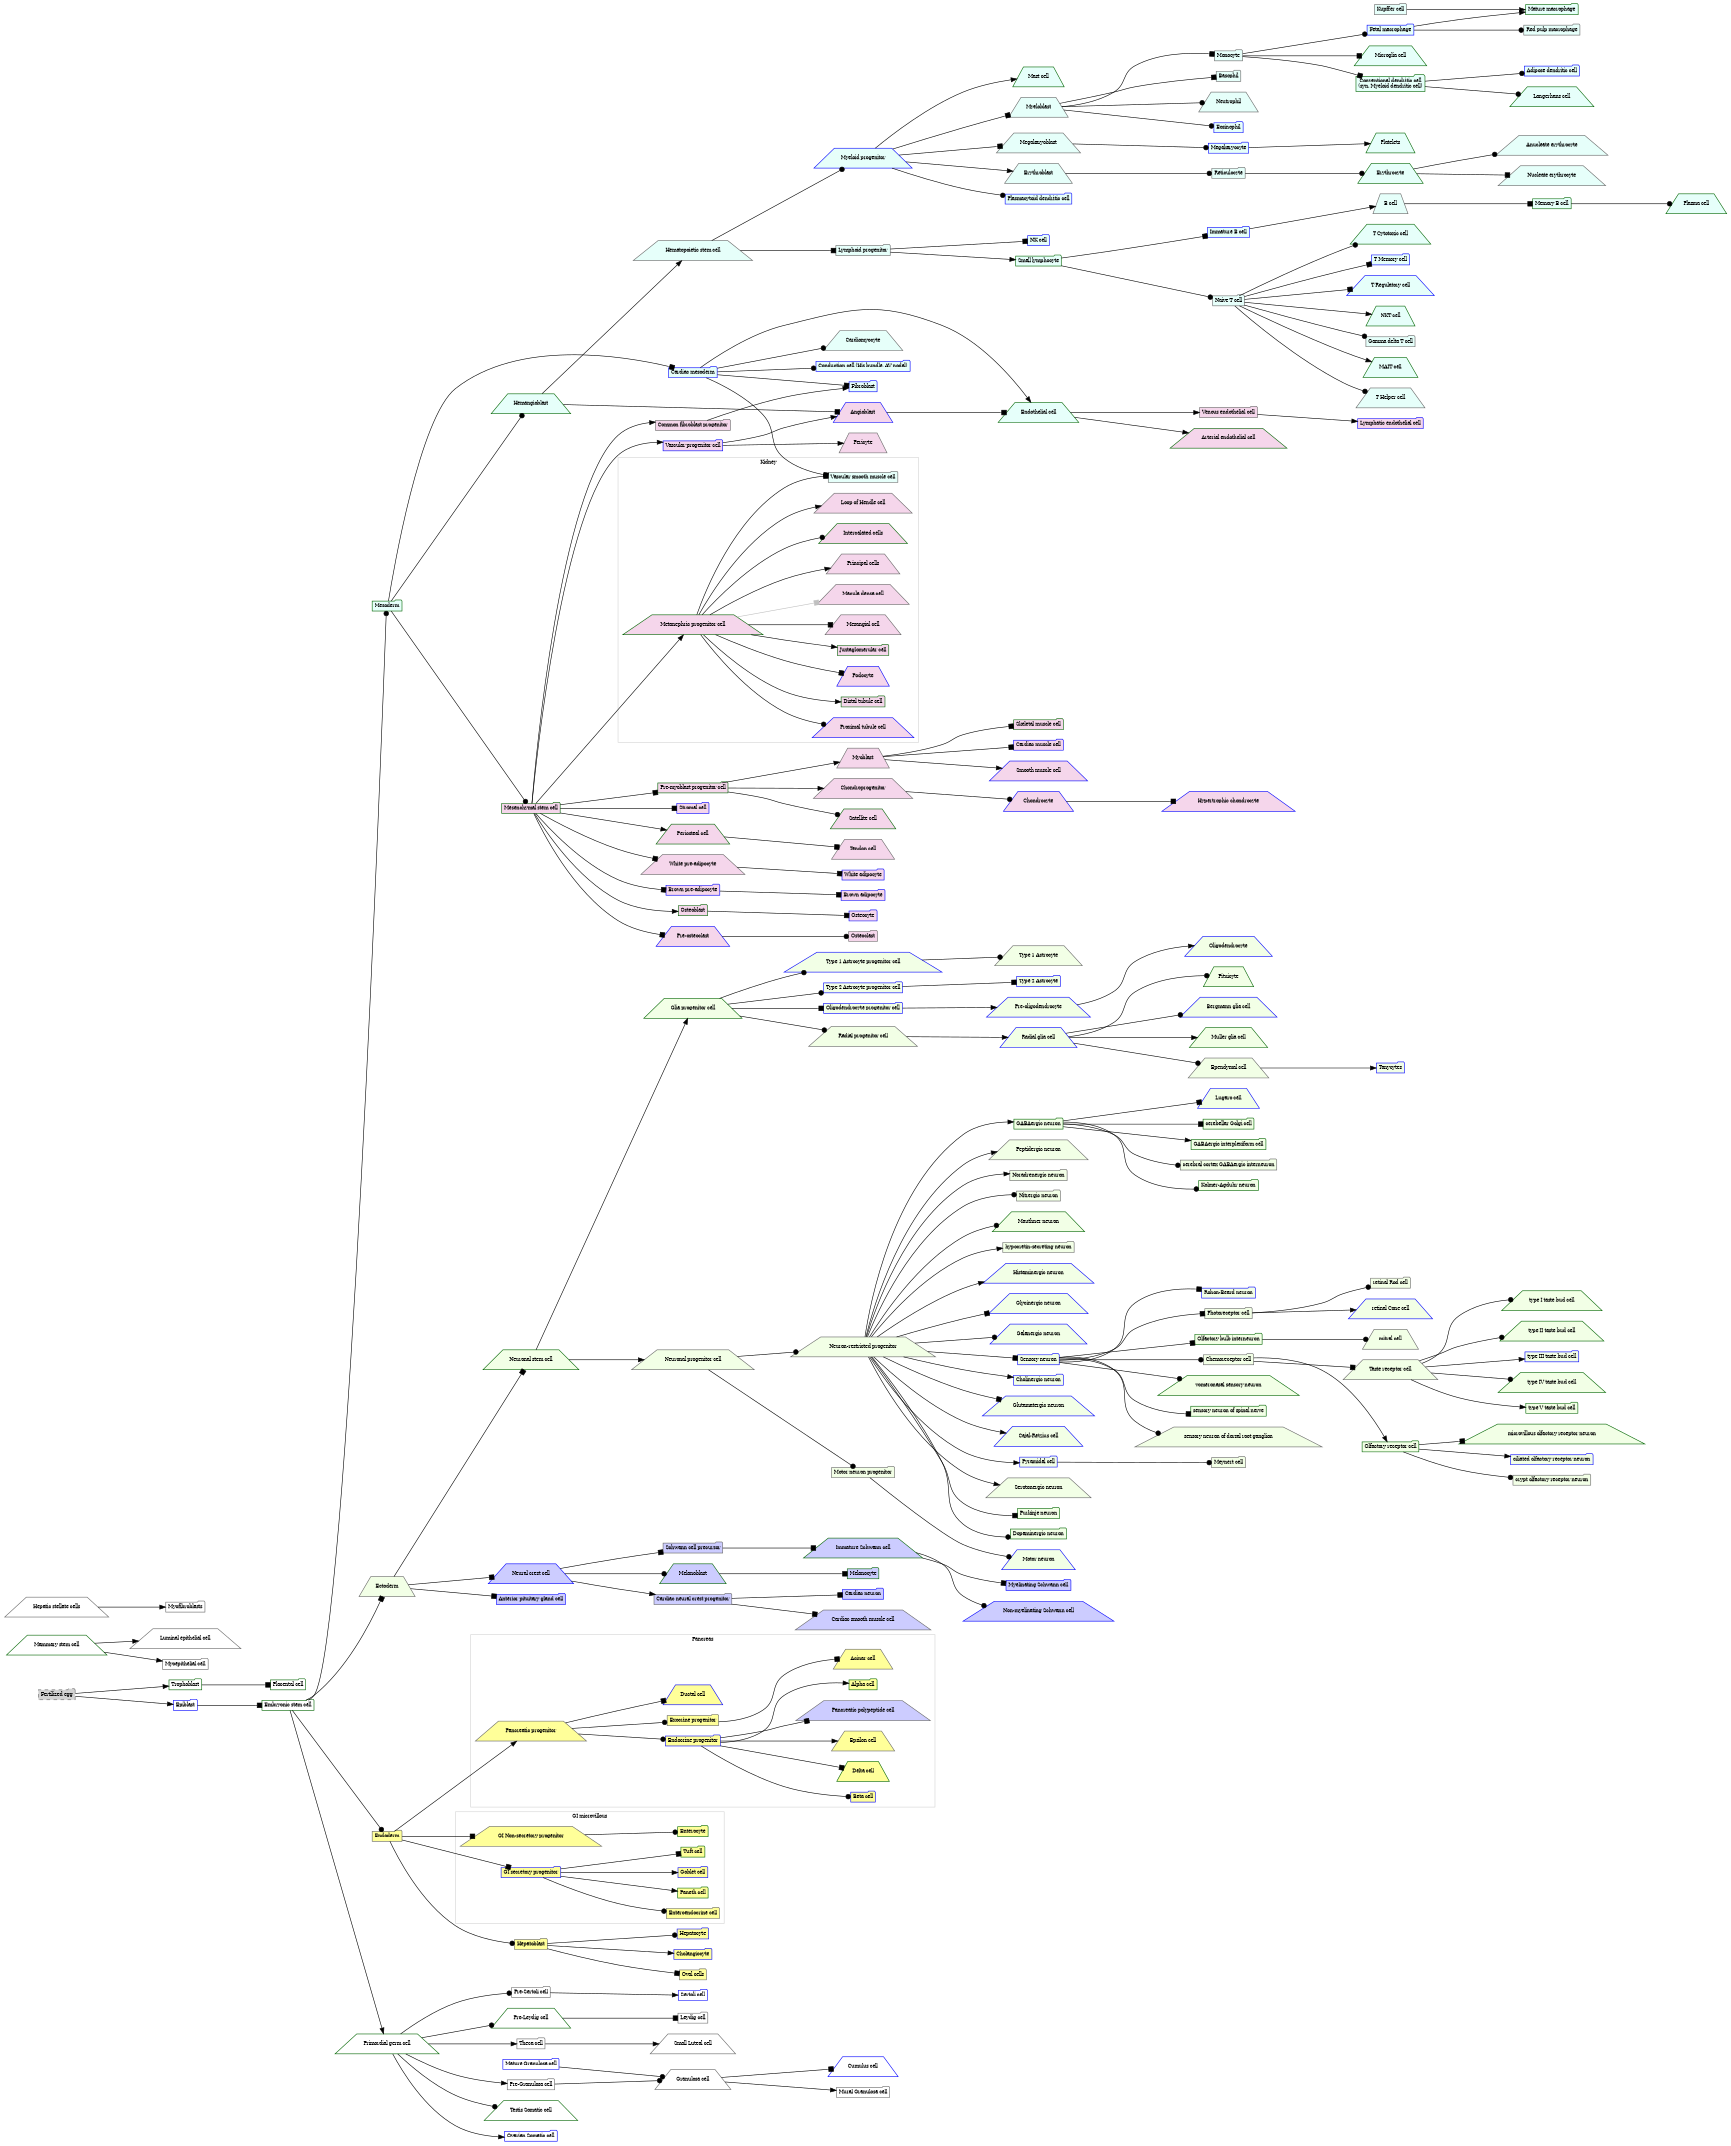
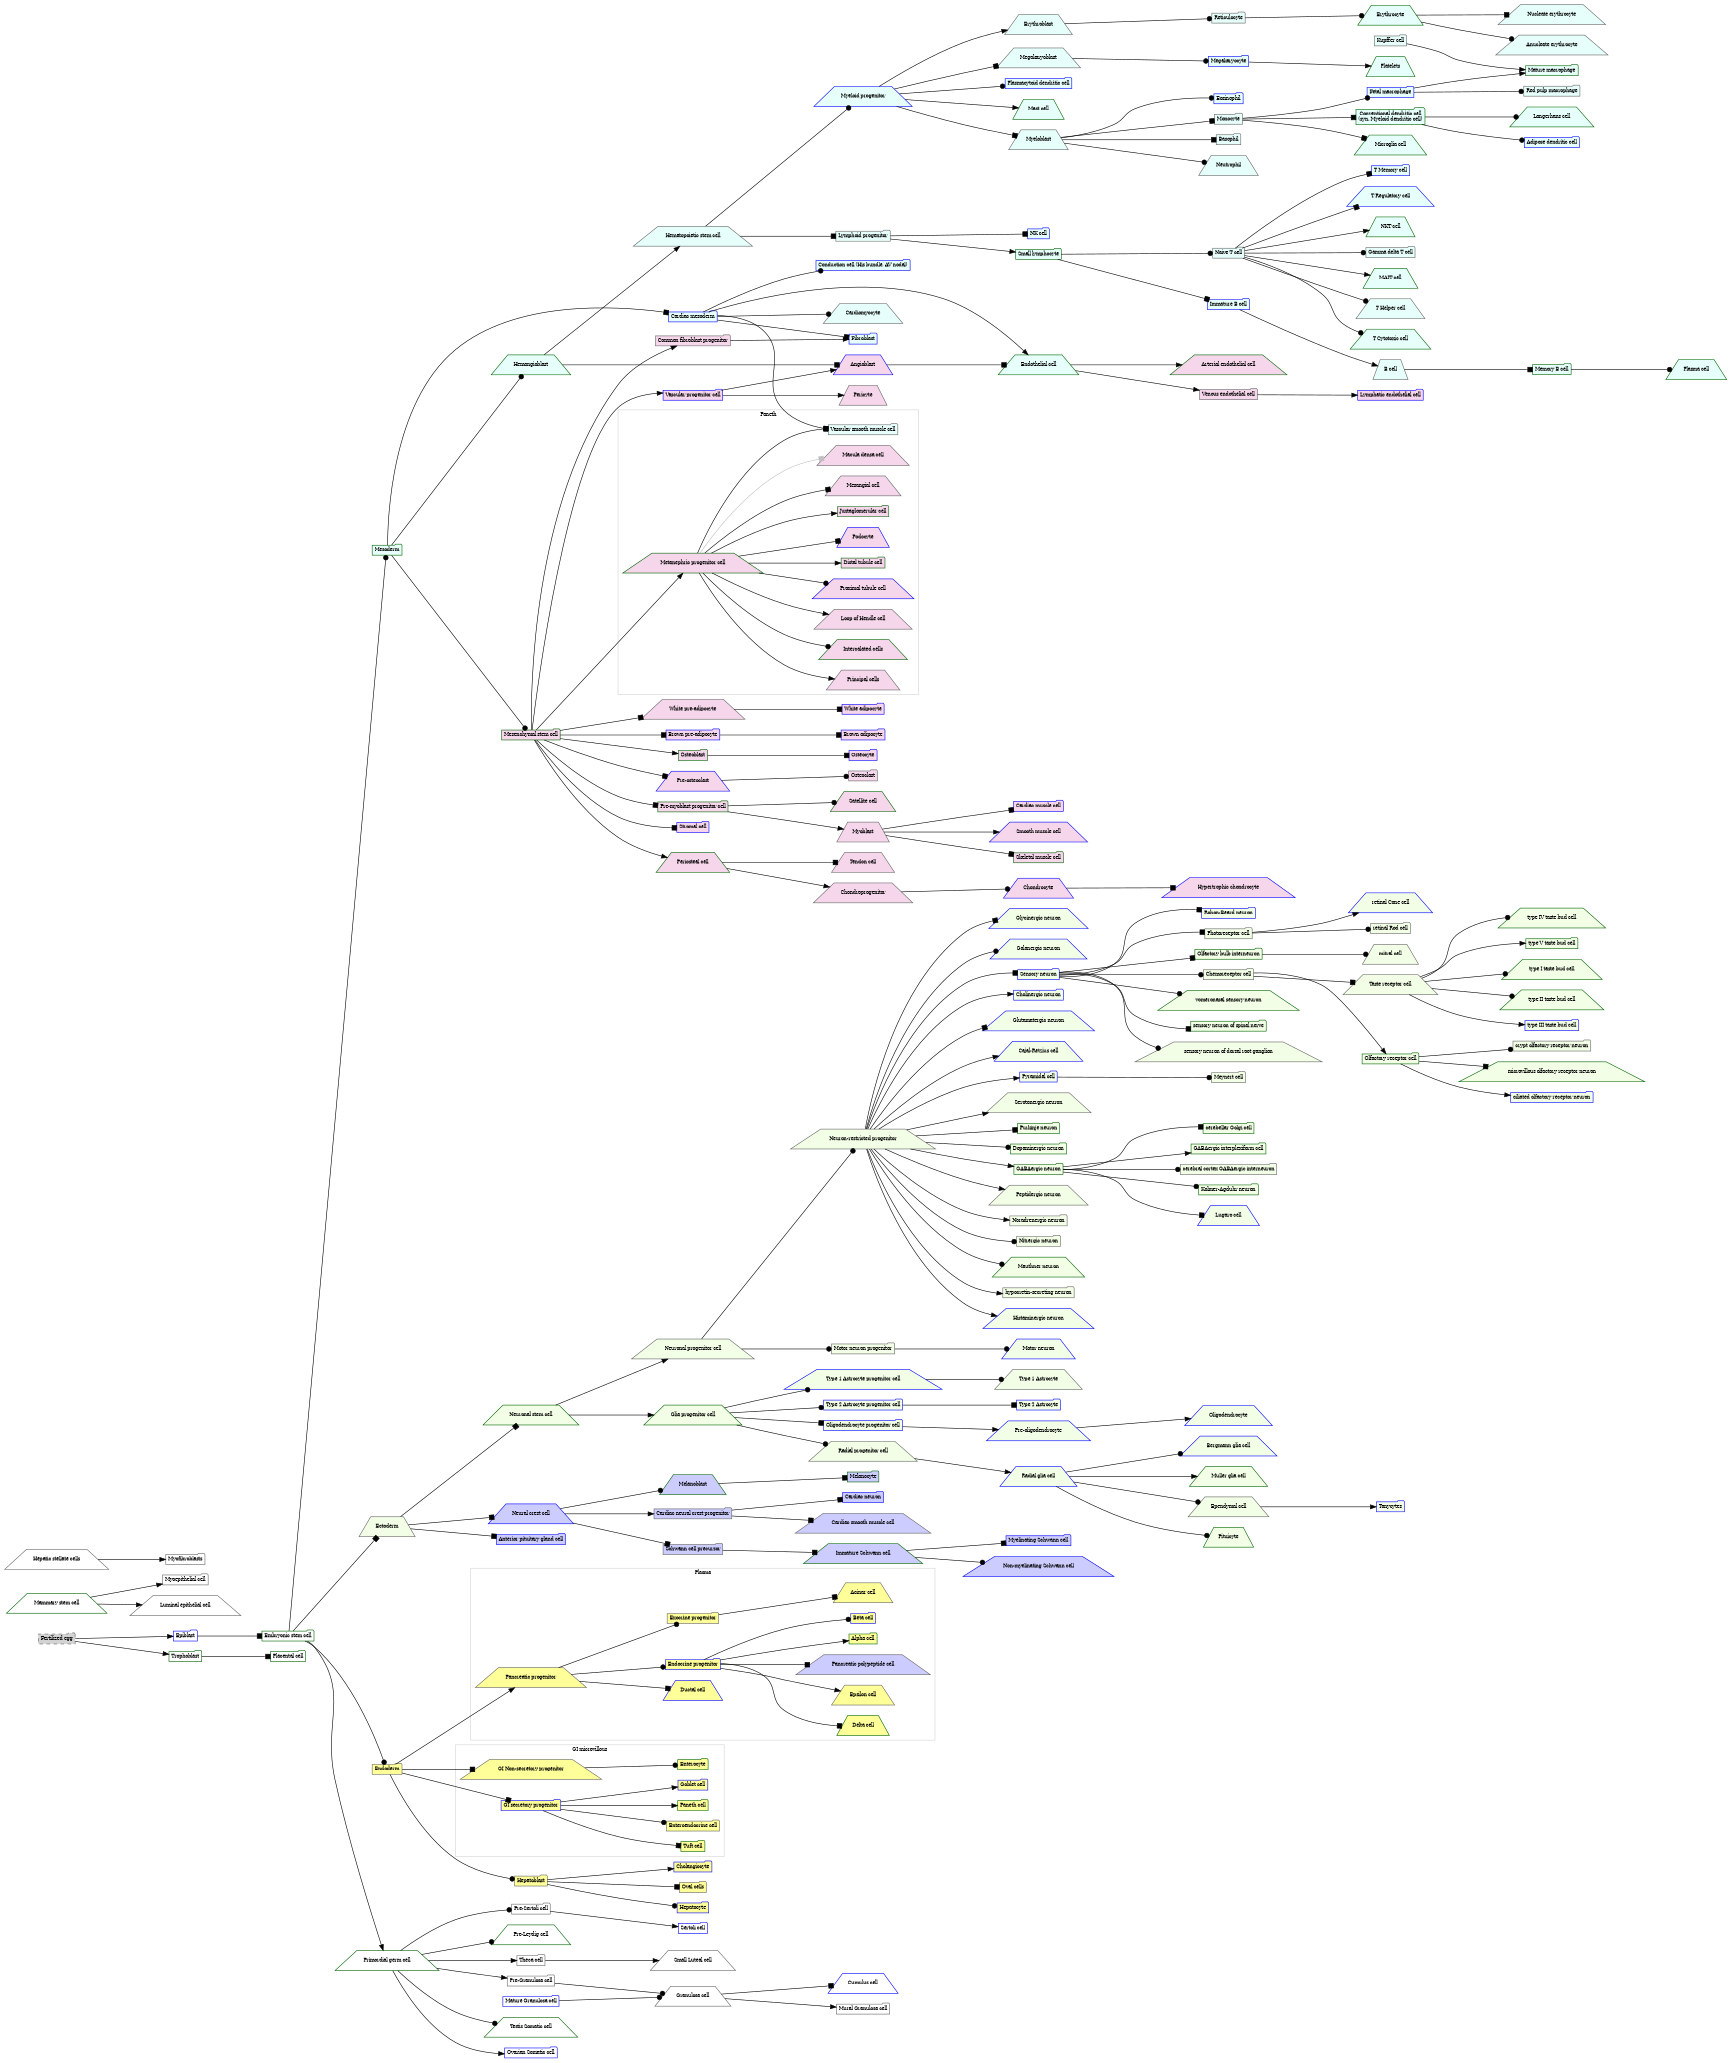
cluster "Kidney": label "Kidney" -> "Paneth"
edge "Pre-myoblast progenitor cell" -> "Chondroprogenitor": now "Periosteal cell" -> "Chondroprogenitor"
cluster "Pancreas": label "Pancreas" -> "Plasma"
node "Leydig cell": removed
